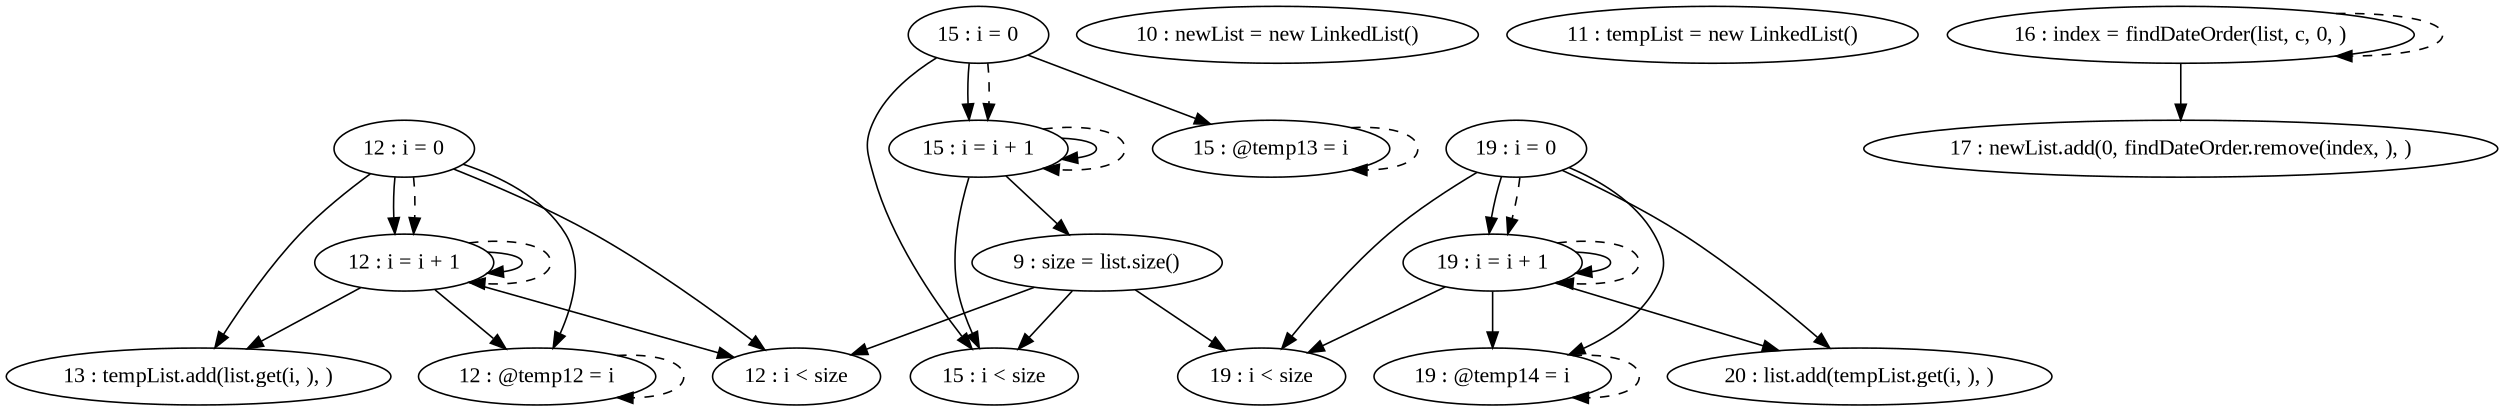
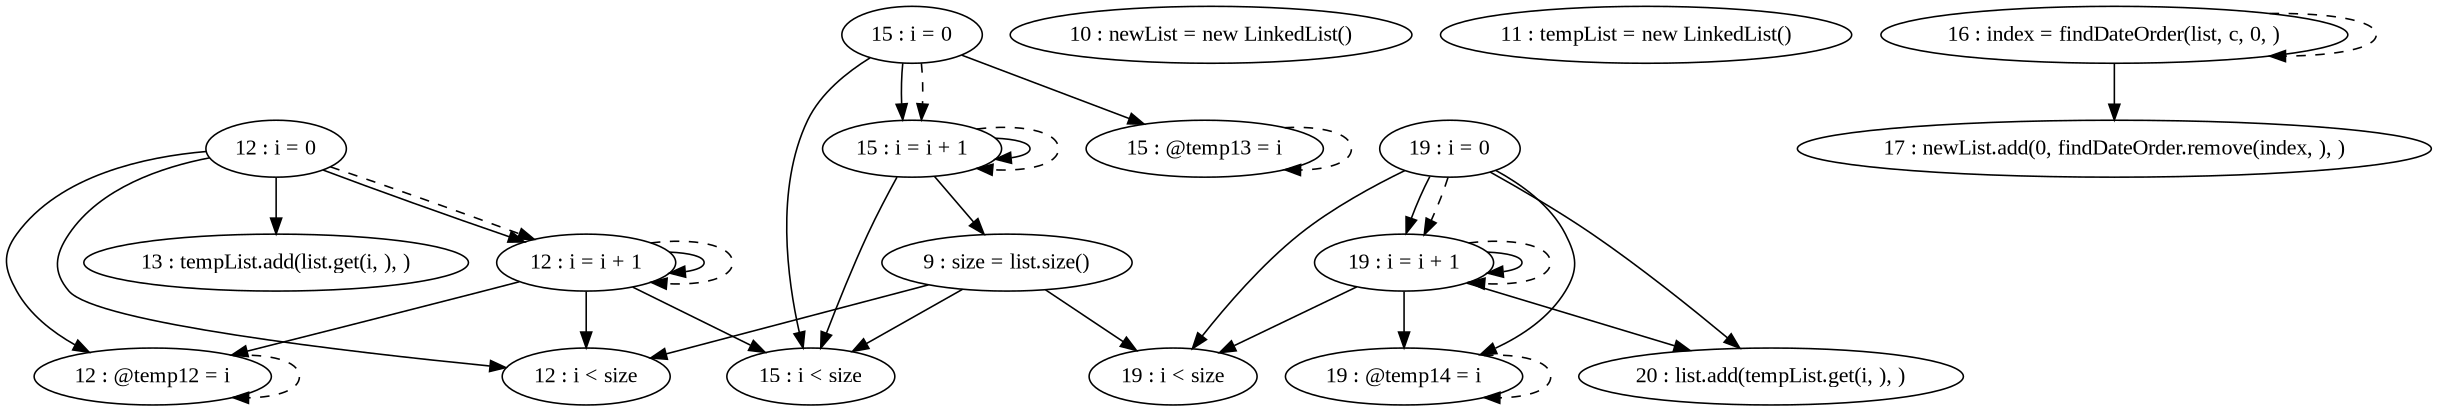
edge "12 : i = i + 1" -> "13 : tempList.add(list.get(i, ), )": now "12 : i = i + 1" -> "15 : i < size"
